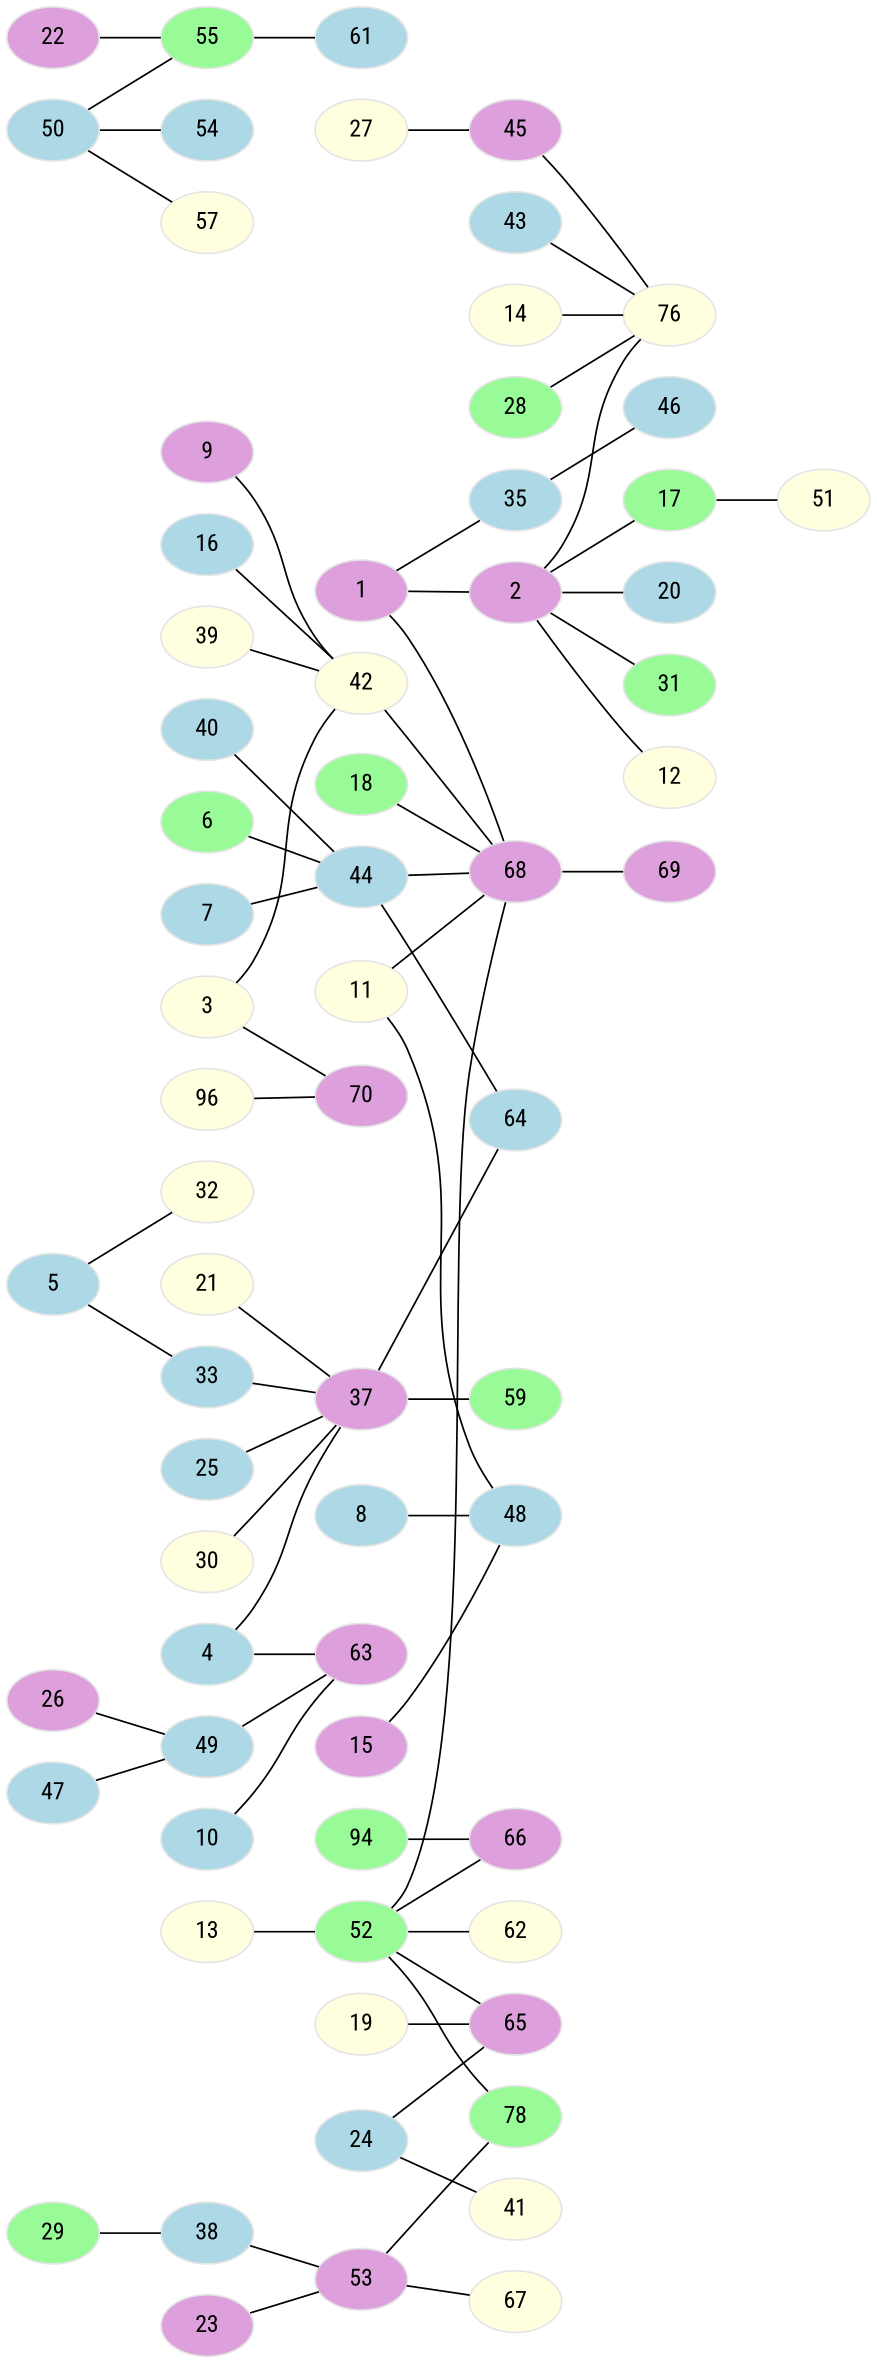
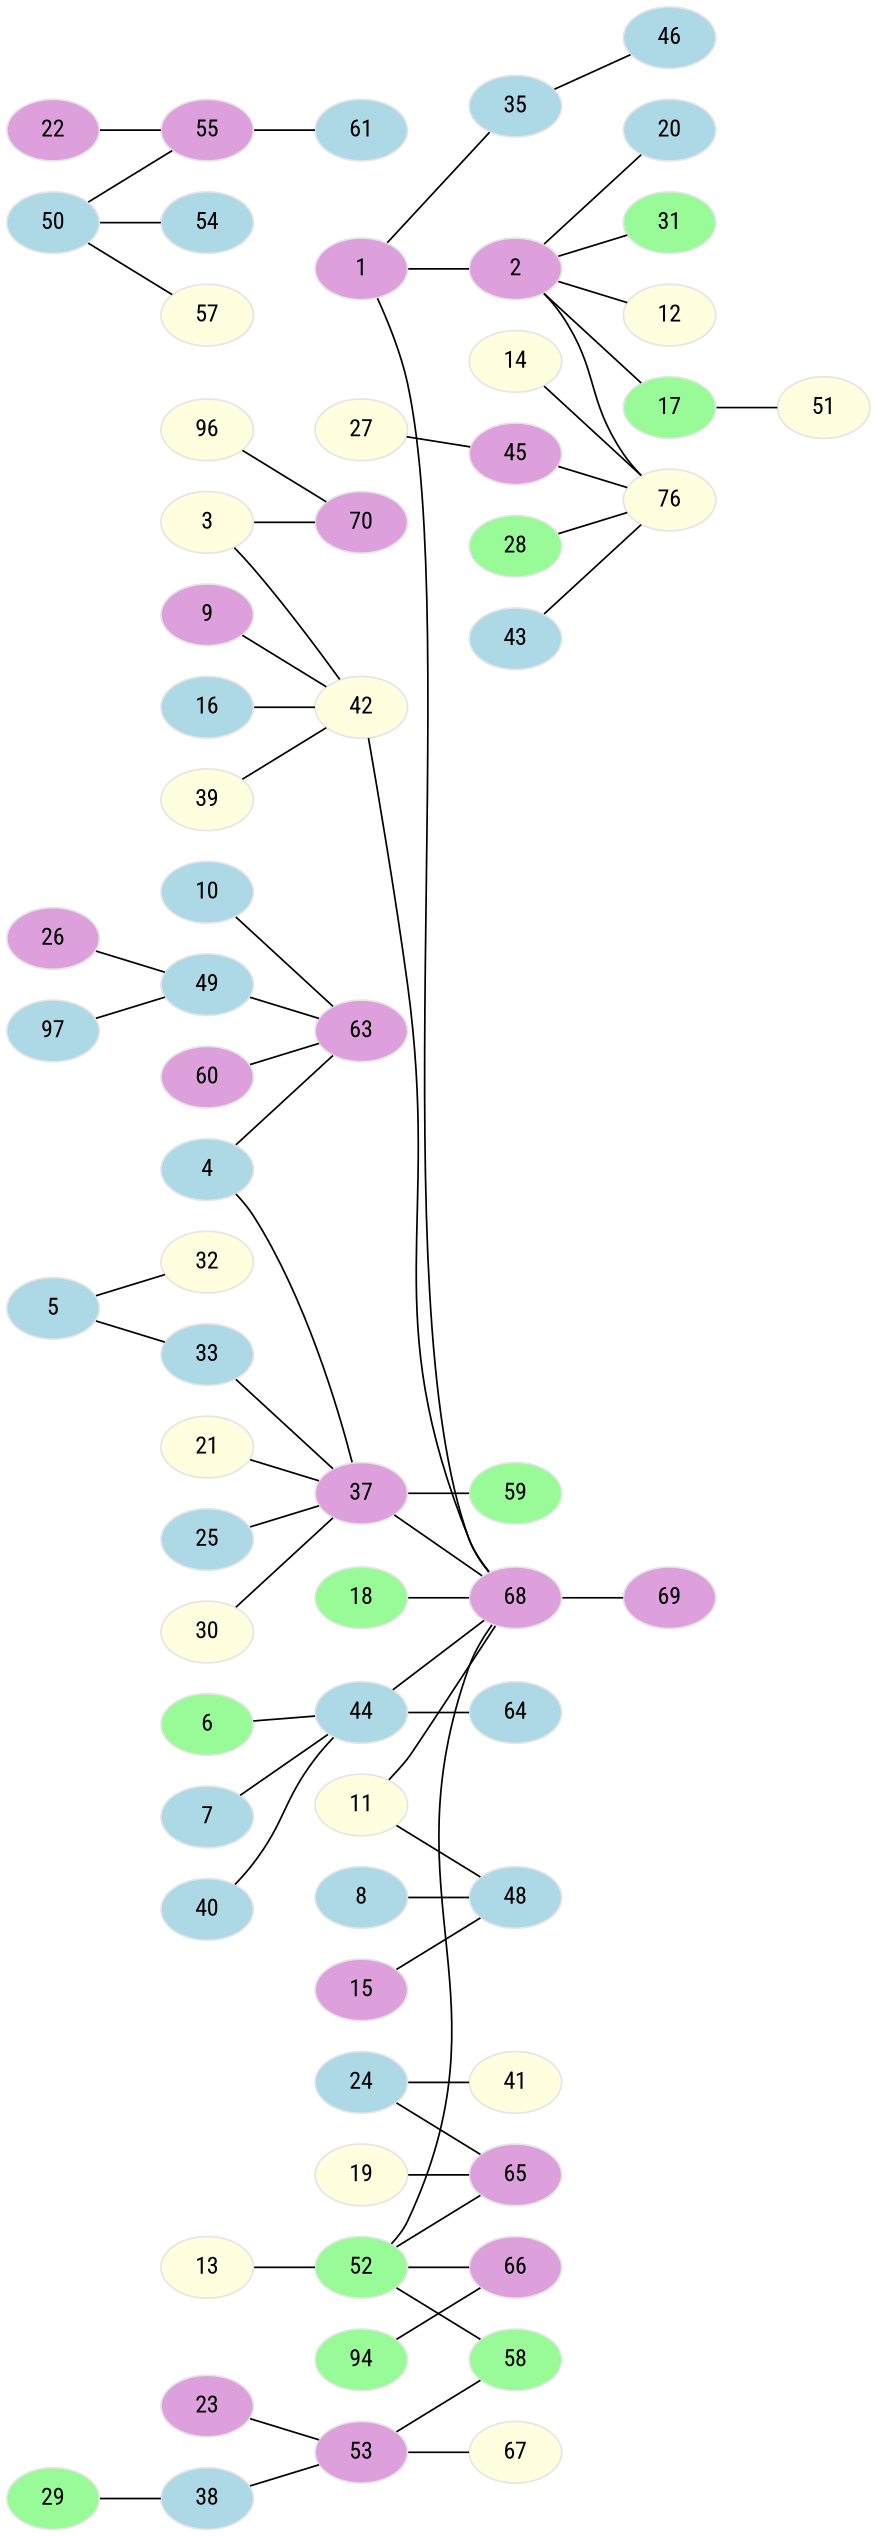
node "55": fillcolor palegreen -> plum
node "60": added
edge "64" -- "37": now "68" -- "37"
node "47": label "47" -> "97"
node "62": removed
node "78": label "78" -> "58"
